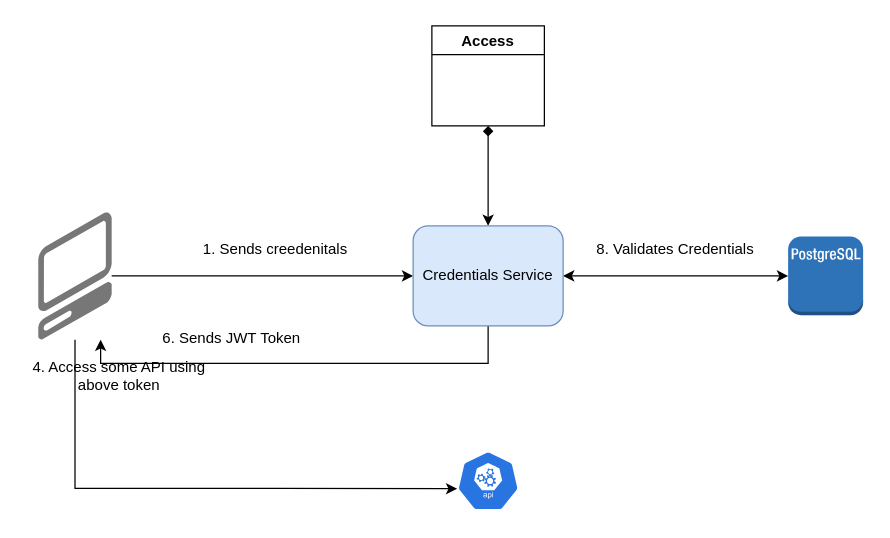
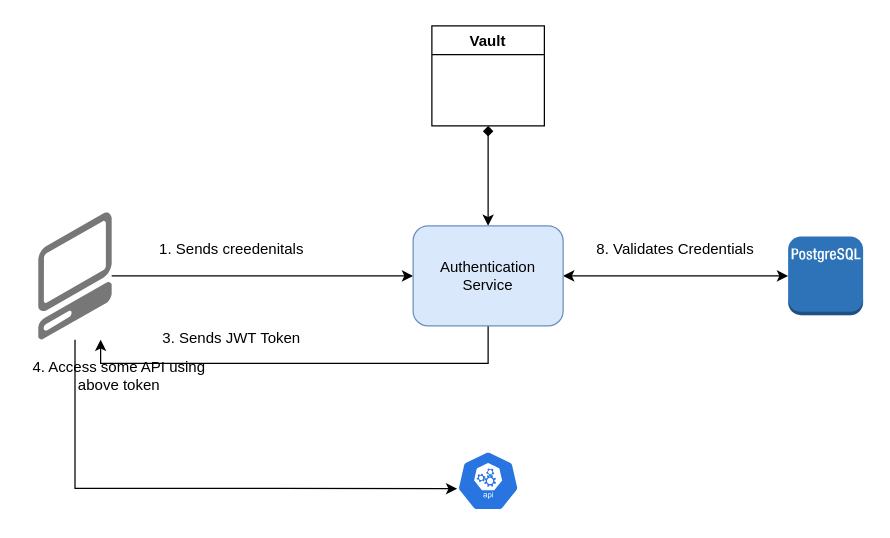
node "Access": label "Access" -> "Vault"
node "1. Sends creedenitals": moved (276, 249) -> (232, 249)
node "Credentials Service": label "Credentials Service" -> "Authentication Service"
node "6. Sends JWT Token": label "6. Sends JWT Token" -> "3. Sends JWT Token"
